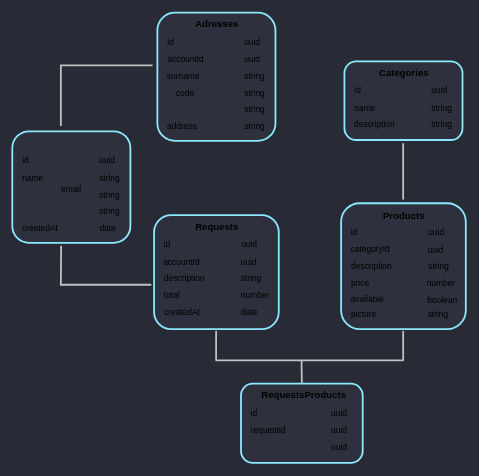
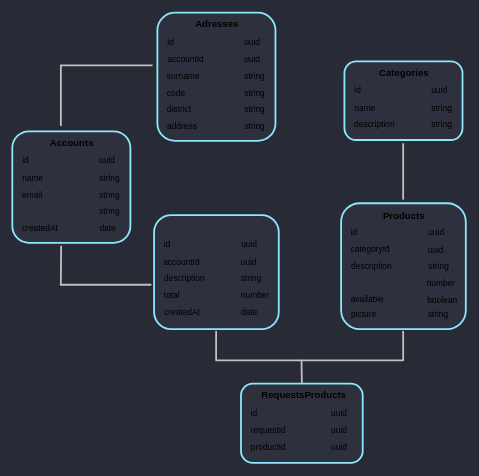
node "code": moved (185, 92) -> (176, 92)
node "district": added
node "Accounts": added
node "email": moved (71, 188) -> (32, 194)
node "Requests": removed
node "price": removed
node "productId": added
